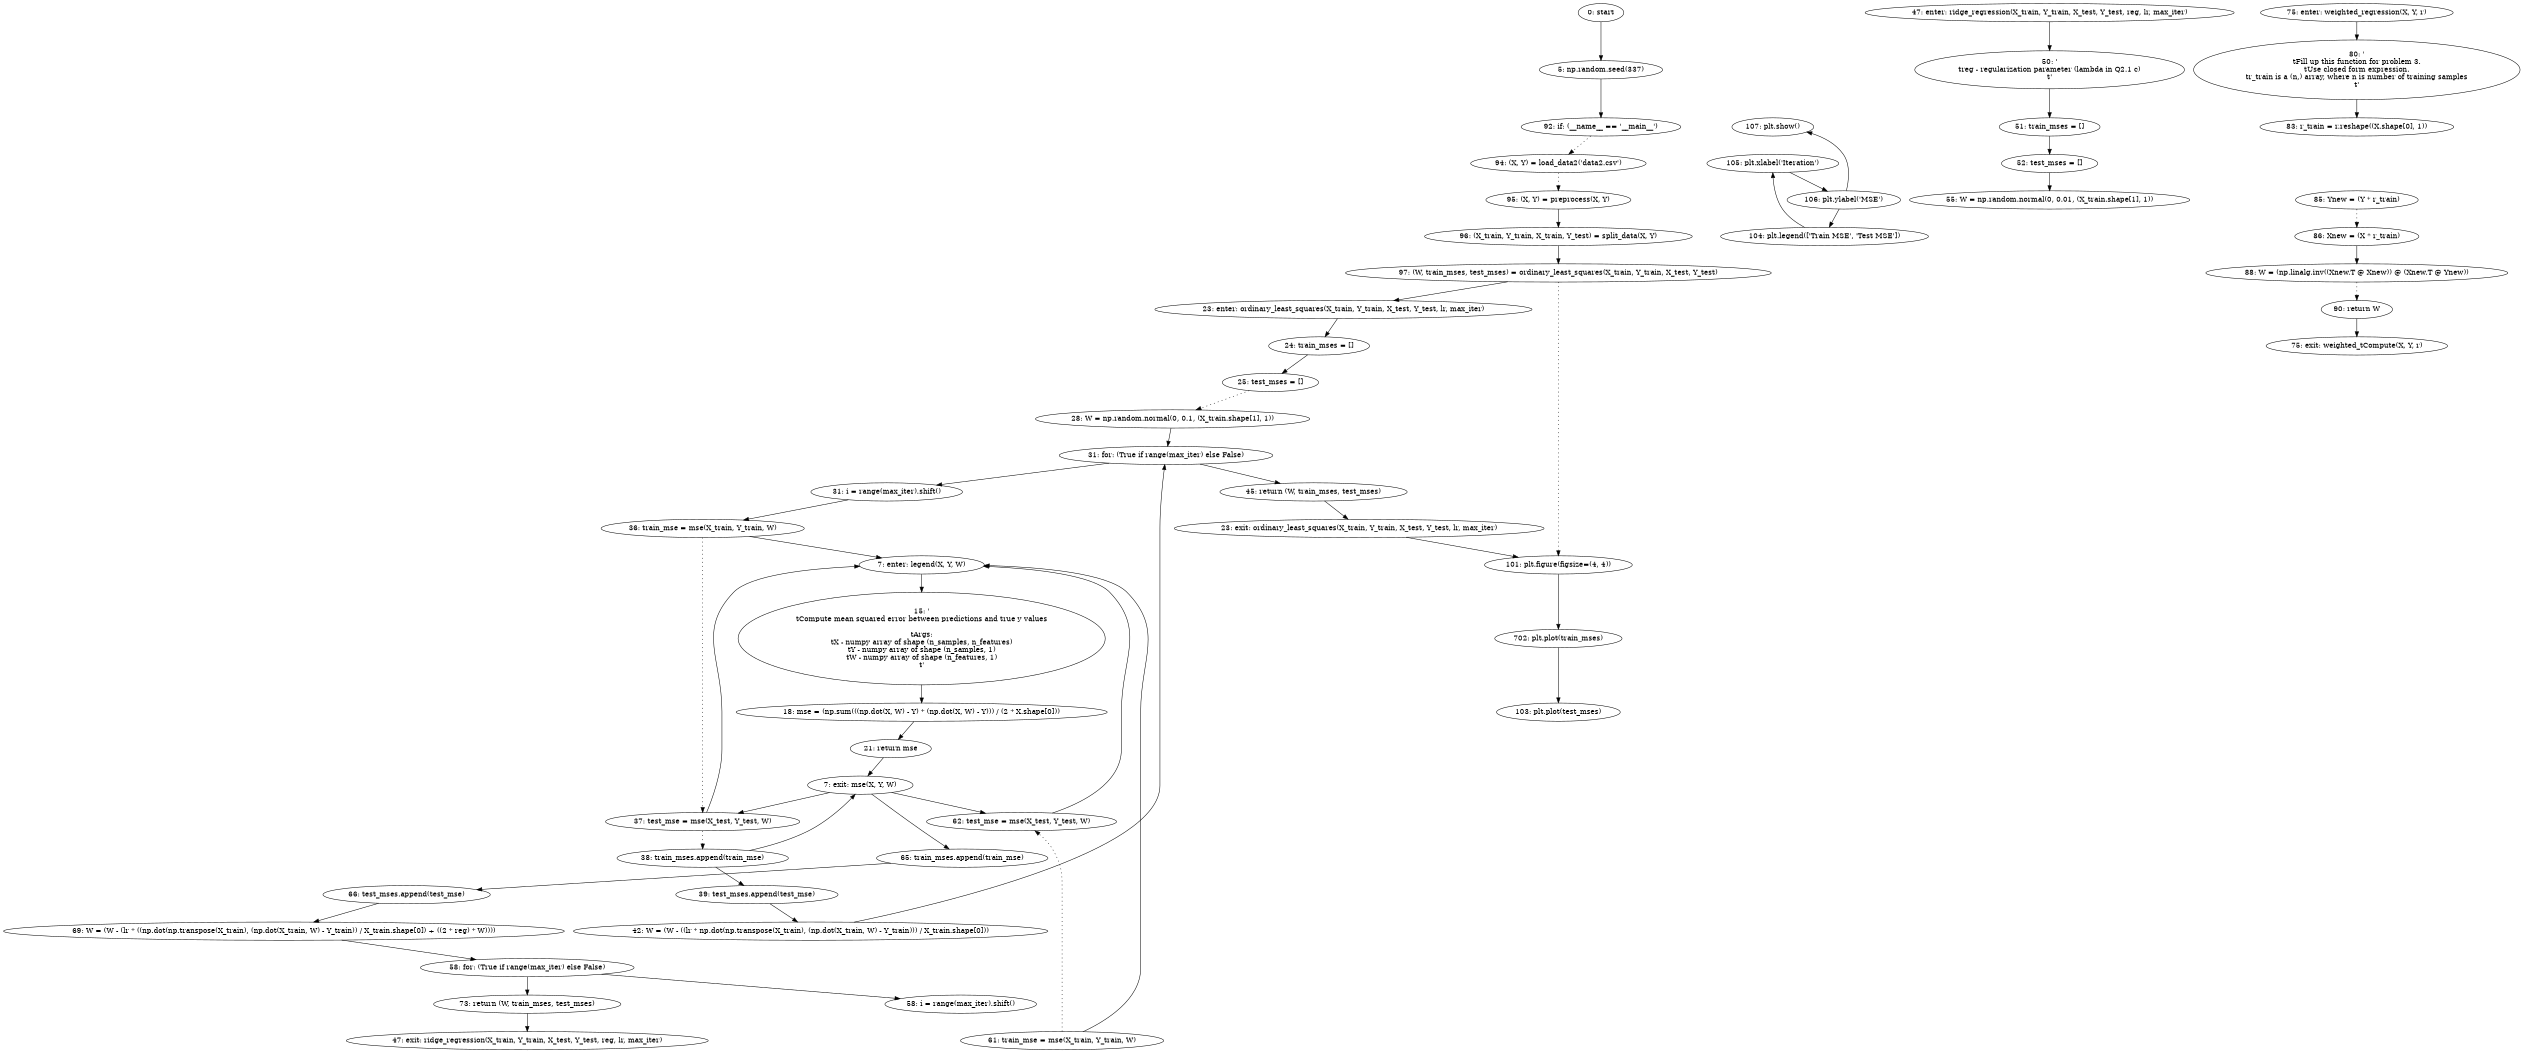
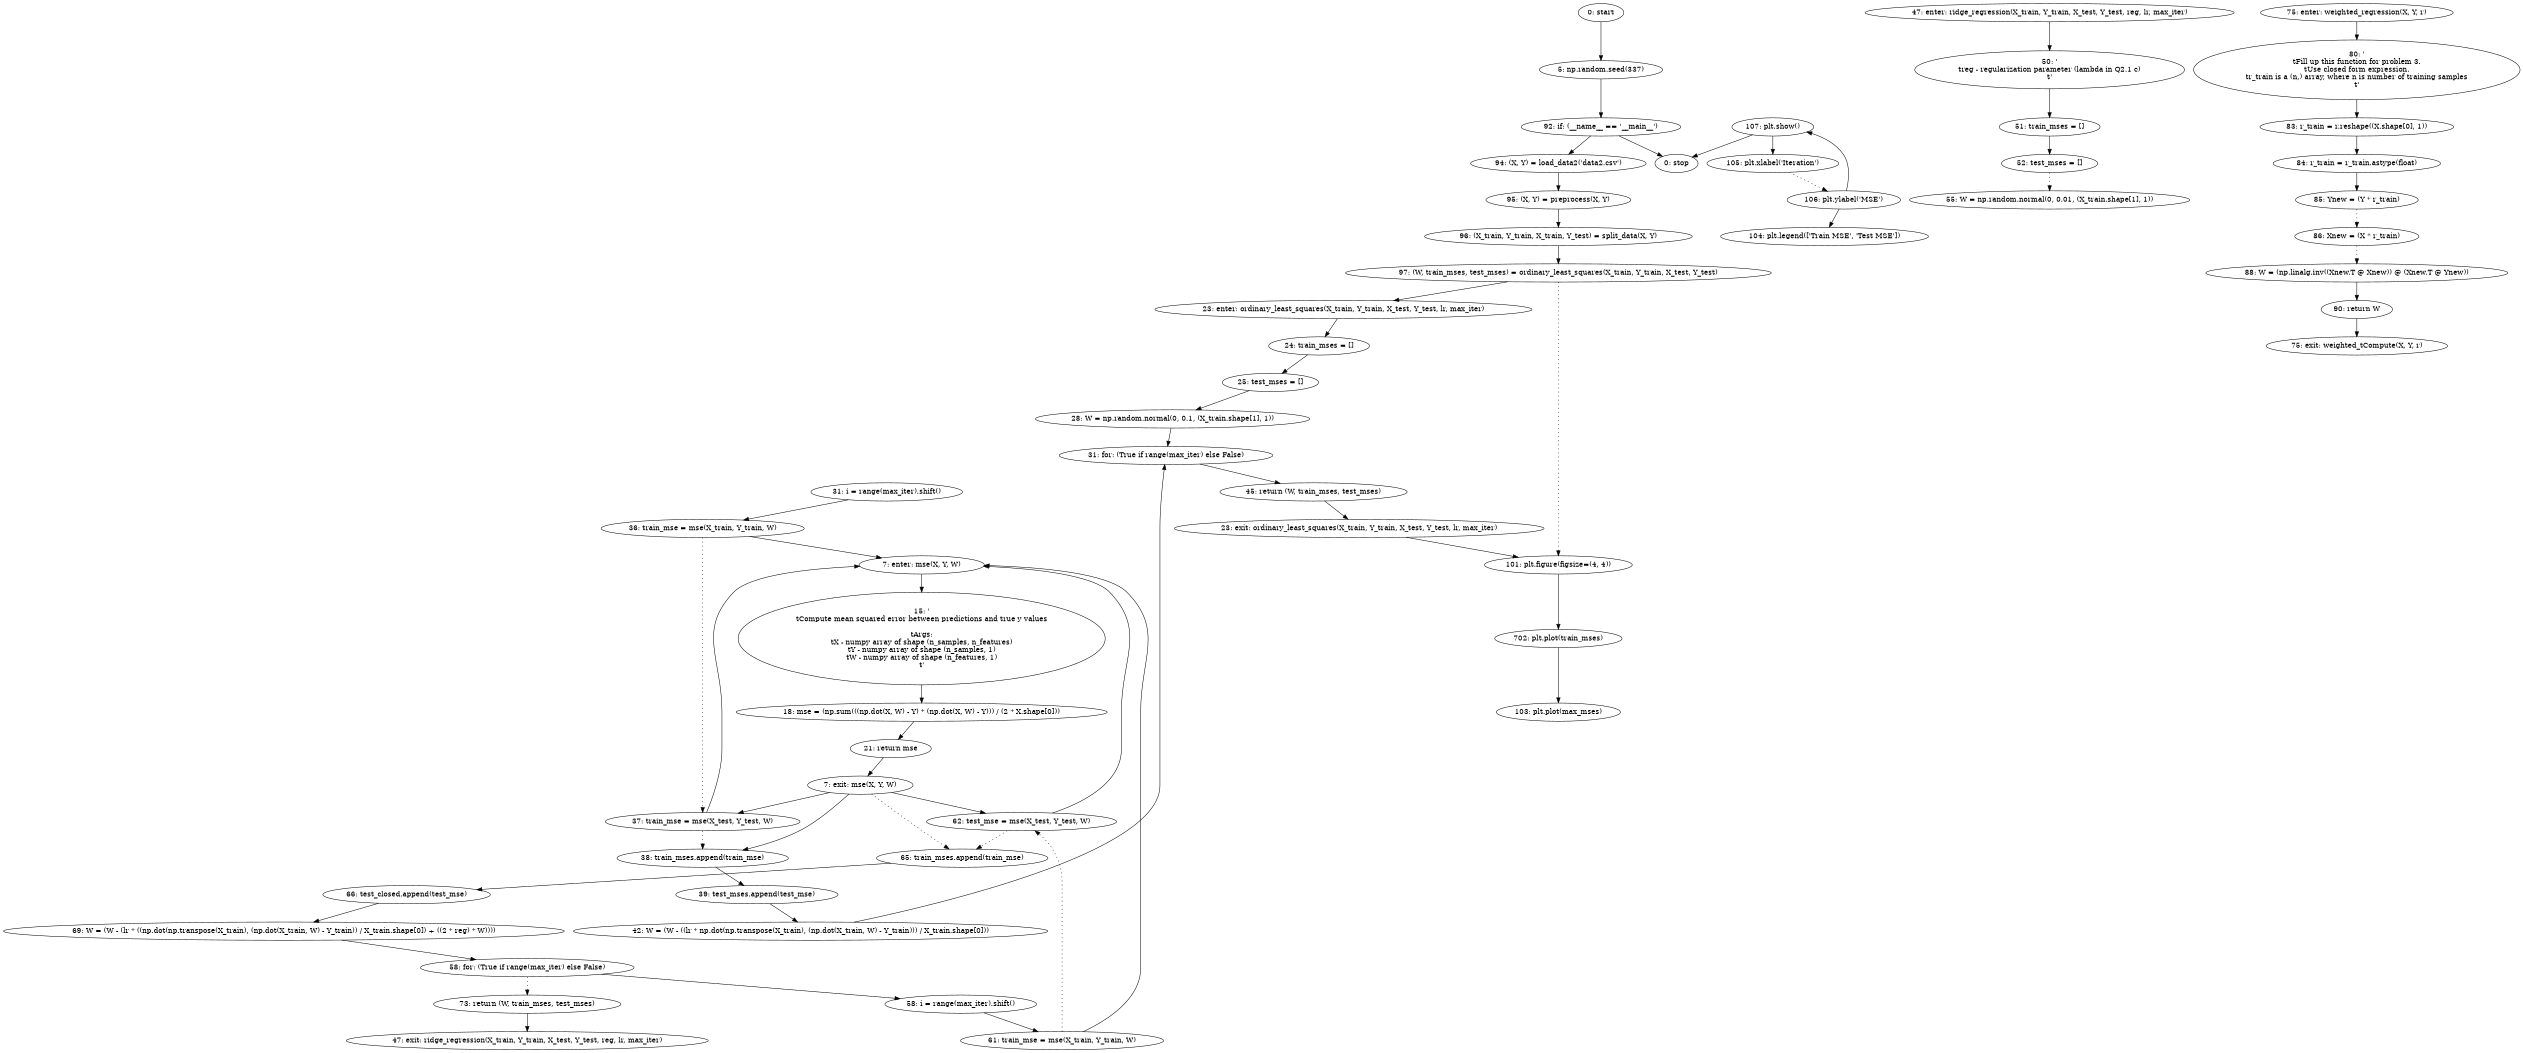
edge "92: if: (__name__ == '__main__')" -> "94: (X, Y) = load_data2('data2.csv')": style dotted -> solid
node "0: stop": added
node "84: r_train = r_train.astype(float)": added
edge "94: (X, Y) = load_data2('data2.csv')" -> "95: (X, Y) = preprocess(X, Y)": style dotted -> solid
edge "52: test_mses = []" -> "55: W = np.random.normal(0, 0.01, (X_train.shape[1], 1))": style solid -> dotted
edge "105: plt.xlabel('Iteration')" -> "106: plt.ylabel('MSE')": style solid -> dotted
edge "104: plt.legend(['Train MSE', 'Test MSE'])" -> "105: plt.xlabel('Iteration')": now "107: plt.show()" -> "105: plt.xlabel('Iteration')"
edge "86: Xnew = (X * r_train)" -> "88: W = (np.linalg.inv((Xnew.T @ Xnew)) @ (Xnew.T @ Ynew))": style solid -> dotted
edge "88: W = (np.linalg.inv((Xnew.T @ Xnew)) @ (Xnew.T @ Ynew))" -> "90: return W": style dotted -> solid
edge "25: test_mses = []" -> "28: W = np.random.normal(0, 0.1, (X_train.shape[1], 1))": style dotted -> solid
edge "31: for: (True if range(max_iter) else False)" -> "31: i = range(max_iter).shift()": removed
node "7: enter: legend(X, Y, W)": label "7: enter: legend(X, Y, W)" -> "7: enter: mse(X, Y, W)"
node "103: plt.plot(test_mses)": label "103: plt.plot(test_mses)" -> "103: plt.plot(max_mses)"
edge "7: exit: mse(X, Y, W)" -> "65: train_mses.append(train_mse)": style solid -> dotted
node "37: test_mse = mse(X_test, Y_test, W)": label "37: test_mse = mse(X_test, Y_test, W)" -> "37: train_mse = mse(X_test, Y_test, W)"
edge "38: train_mses.append(train_mse)" -> "7: exit: mse(X, Y, W)": reversed
edge "62: test_mse = mse(X_test, Y_test, W)" -> "65: train_mses.append(train_mse)": added
node "66: test_mses.append(test_mse)": label "66: test_mses.append(test_mse)" -> "66: test_closed.append(test_mse)"
edge "58: for: (True if range(max_iter) else False)" -> "73: return (W, train_mses, test_mses)": style solid -> dotted
edge "58: i = range(max_iter).shift()" -> "61: train_mse = mse(X_train, Y_train, W)": added
